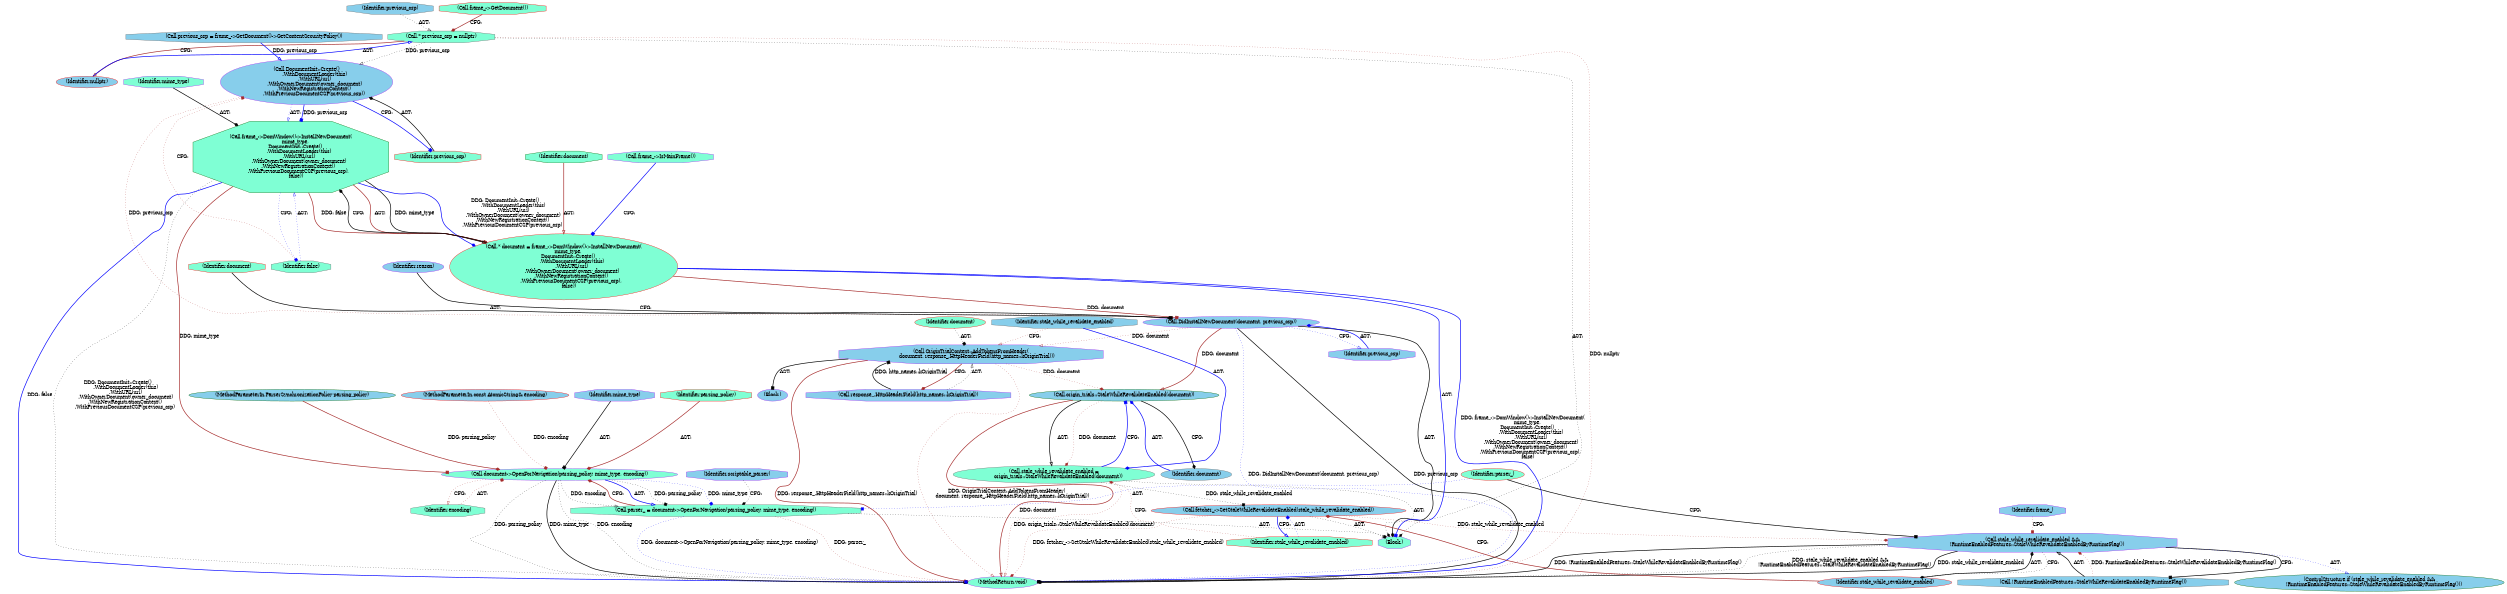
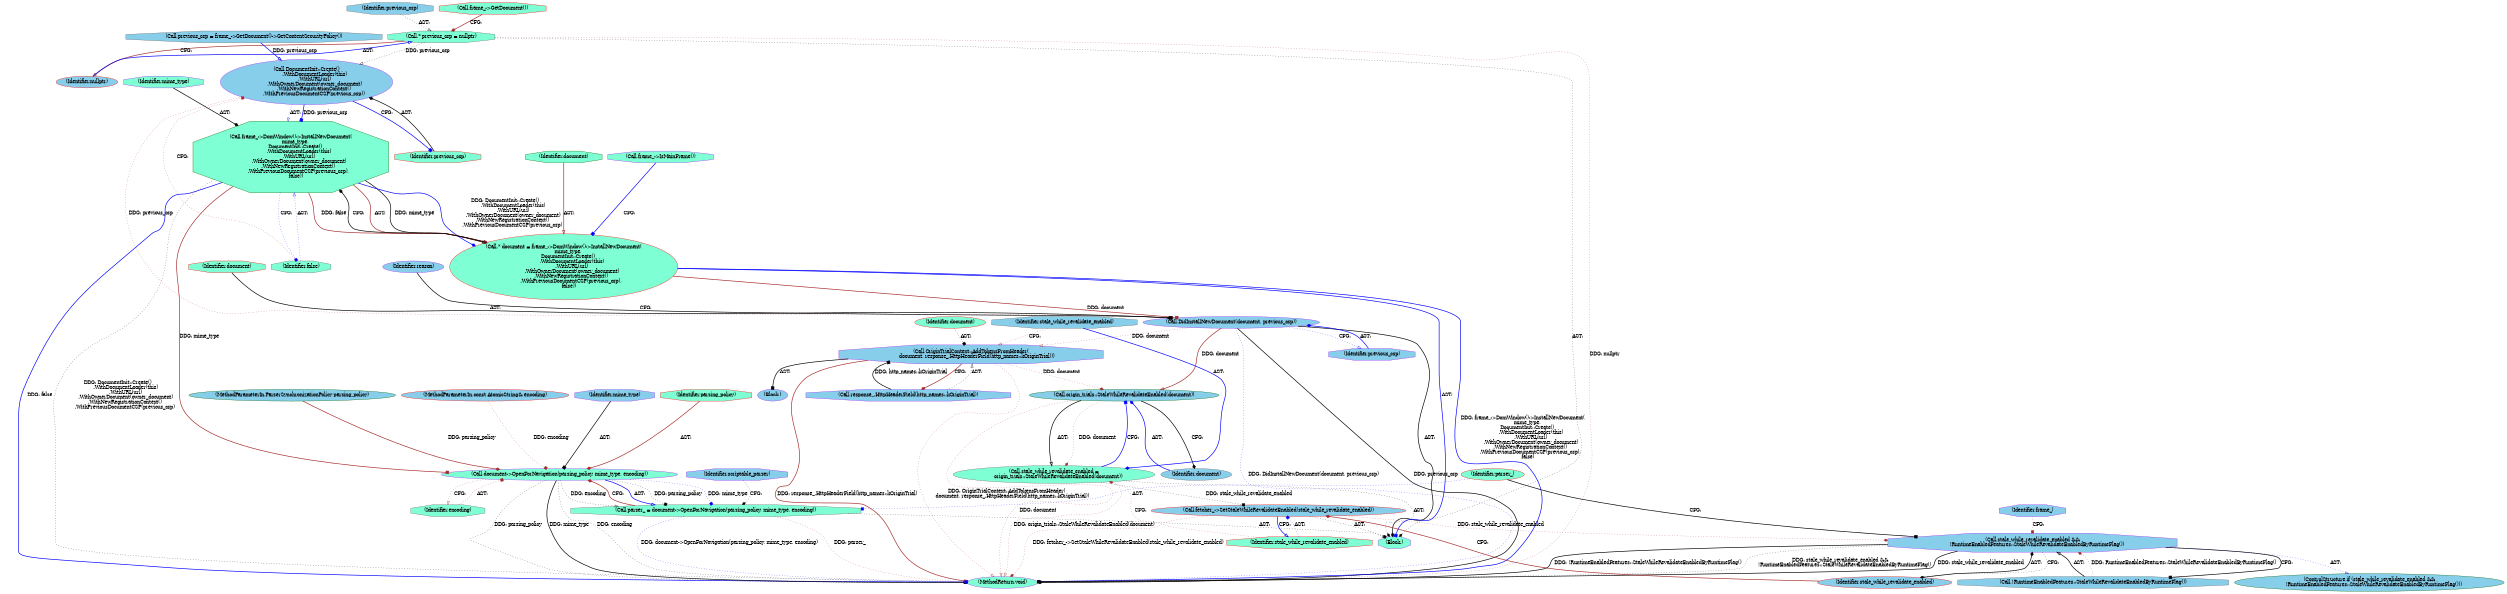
edge "(Call,origin_trials::StaleWhileRevalidateEnabled(document))" -> "(MethodReturn,void)": style bold -> dotted
